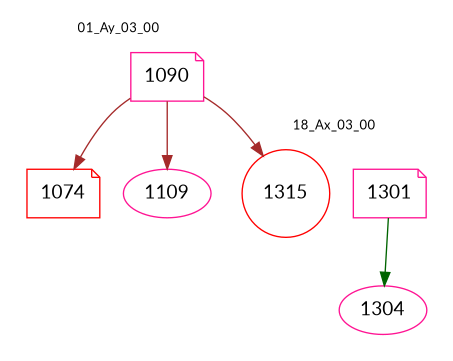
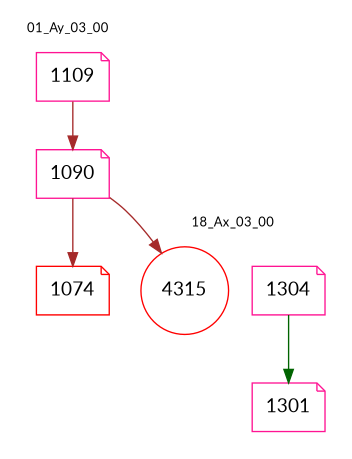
edge "1090" -> "1109": reversed
node "1109": shape ellipse -> note
node "1315": label "1315" -> "4315"
edge "1301" -> "1304": reversed
node "1304": shape ellipse -> note
